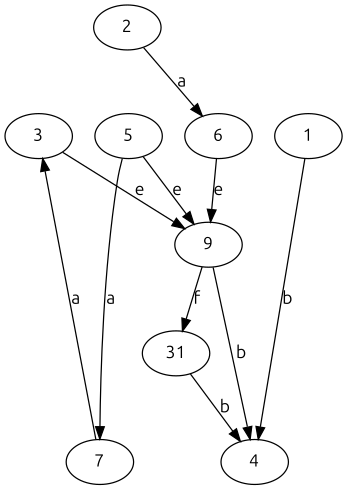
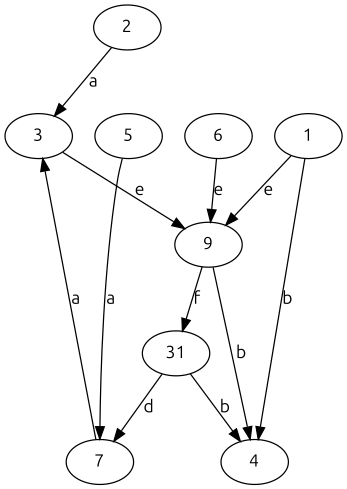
edge "2" -> "6": now "2" -> "3"
edge "5" -> "9": now "1" -> "9"
edge "31" -> "7": added, label "d"
